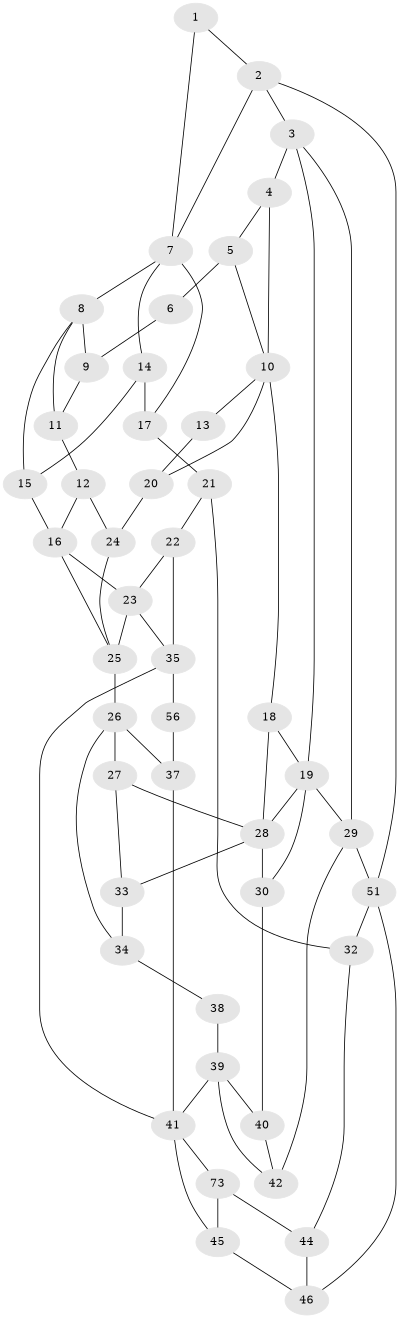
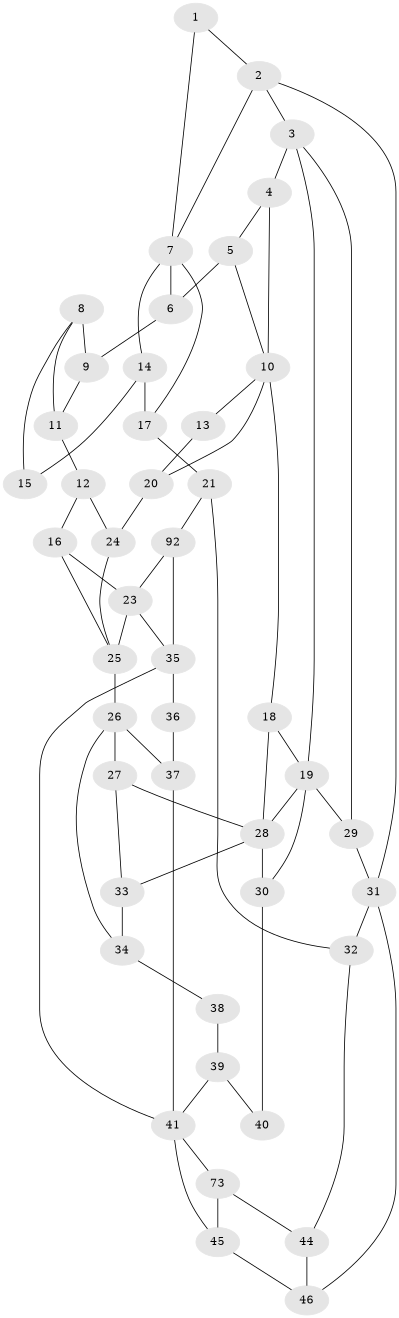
edge "7" -- "8": now "7" -- "6"
edge "15" -- "16": removed
node "22": label "22" -> "92"
node "56": label "56" -> "36"
node "51": label "51" -> "31"
node "42": removed
